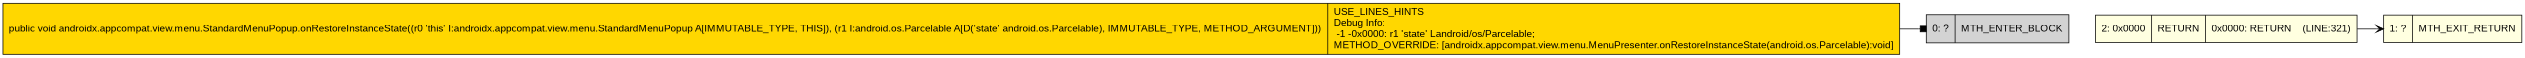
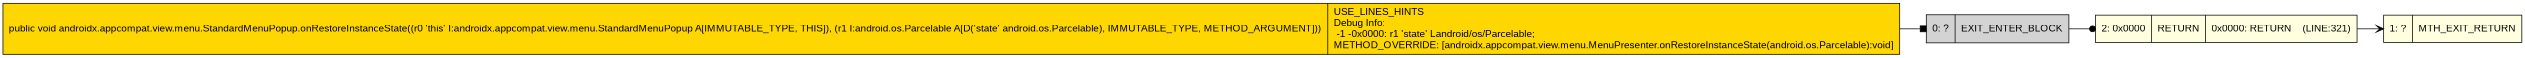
node "0: ?": text "MTH_ENTER_BLOCK" -> "EXIT_ENTER_BLOCK"
edge "0: ?" -> "2: 0x0000": added
